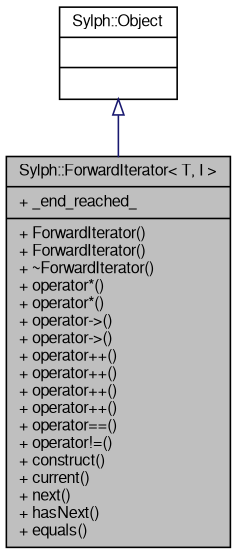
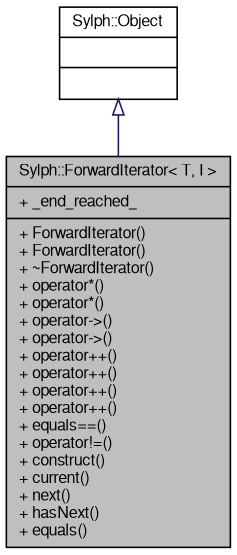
node "Sylph::ForwardIterator< T, I >": text "+ operator==()" -> "+ equals==()"
